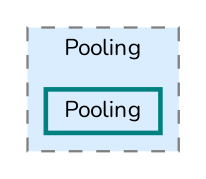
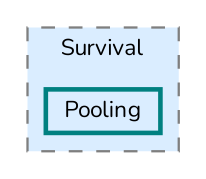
cluster "Pooling": label "Pooling" -> "Survival"
